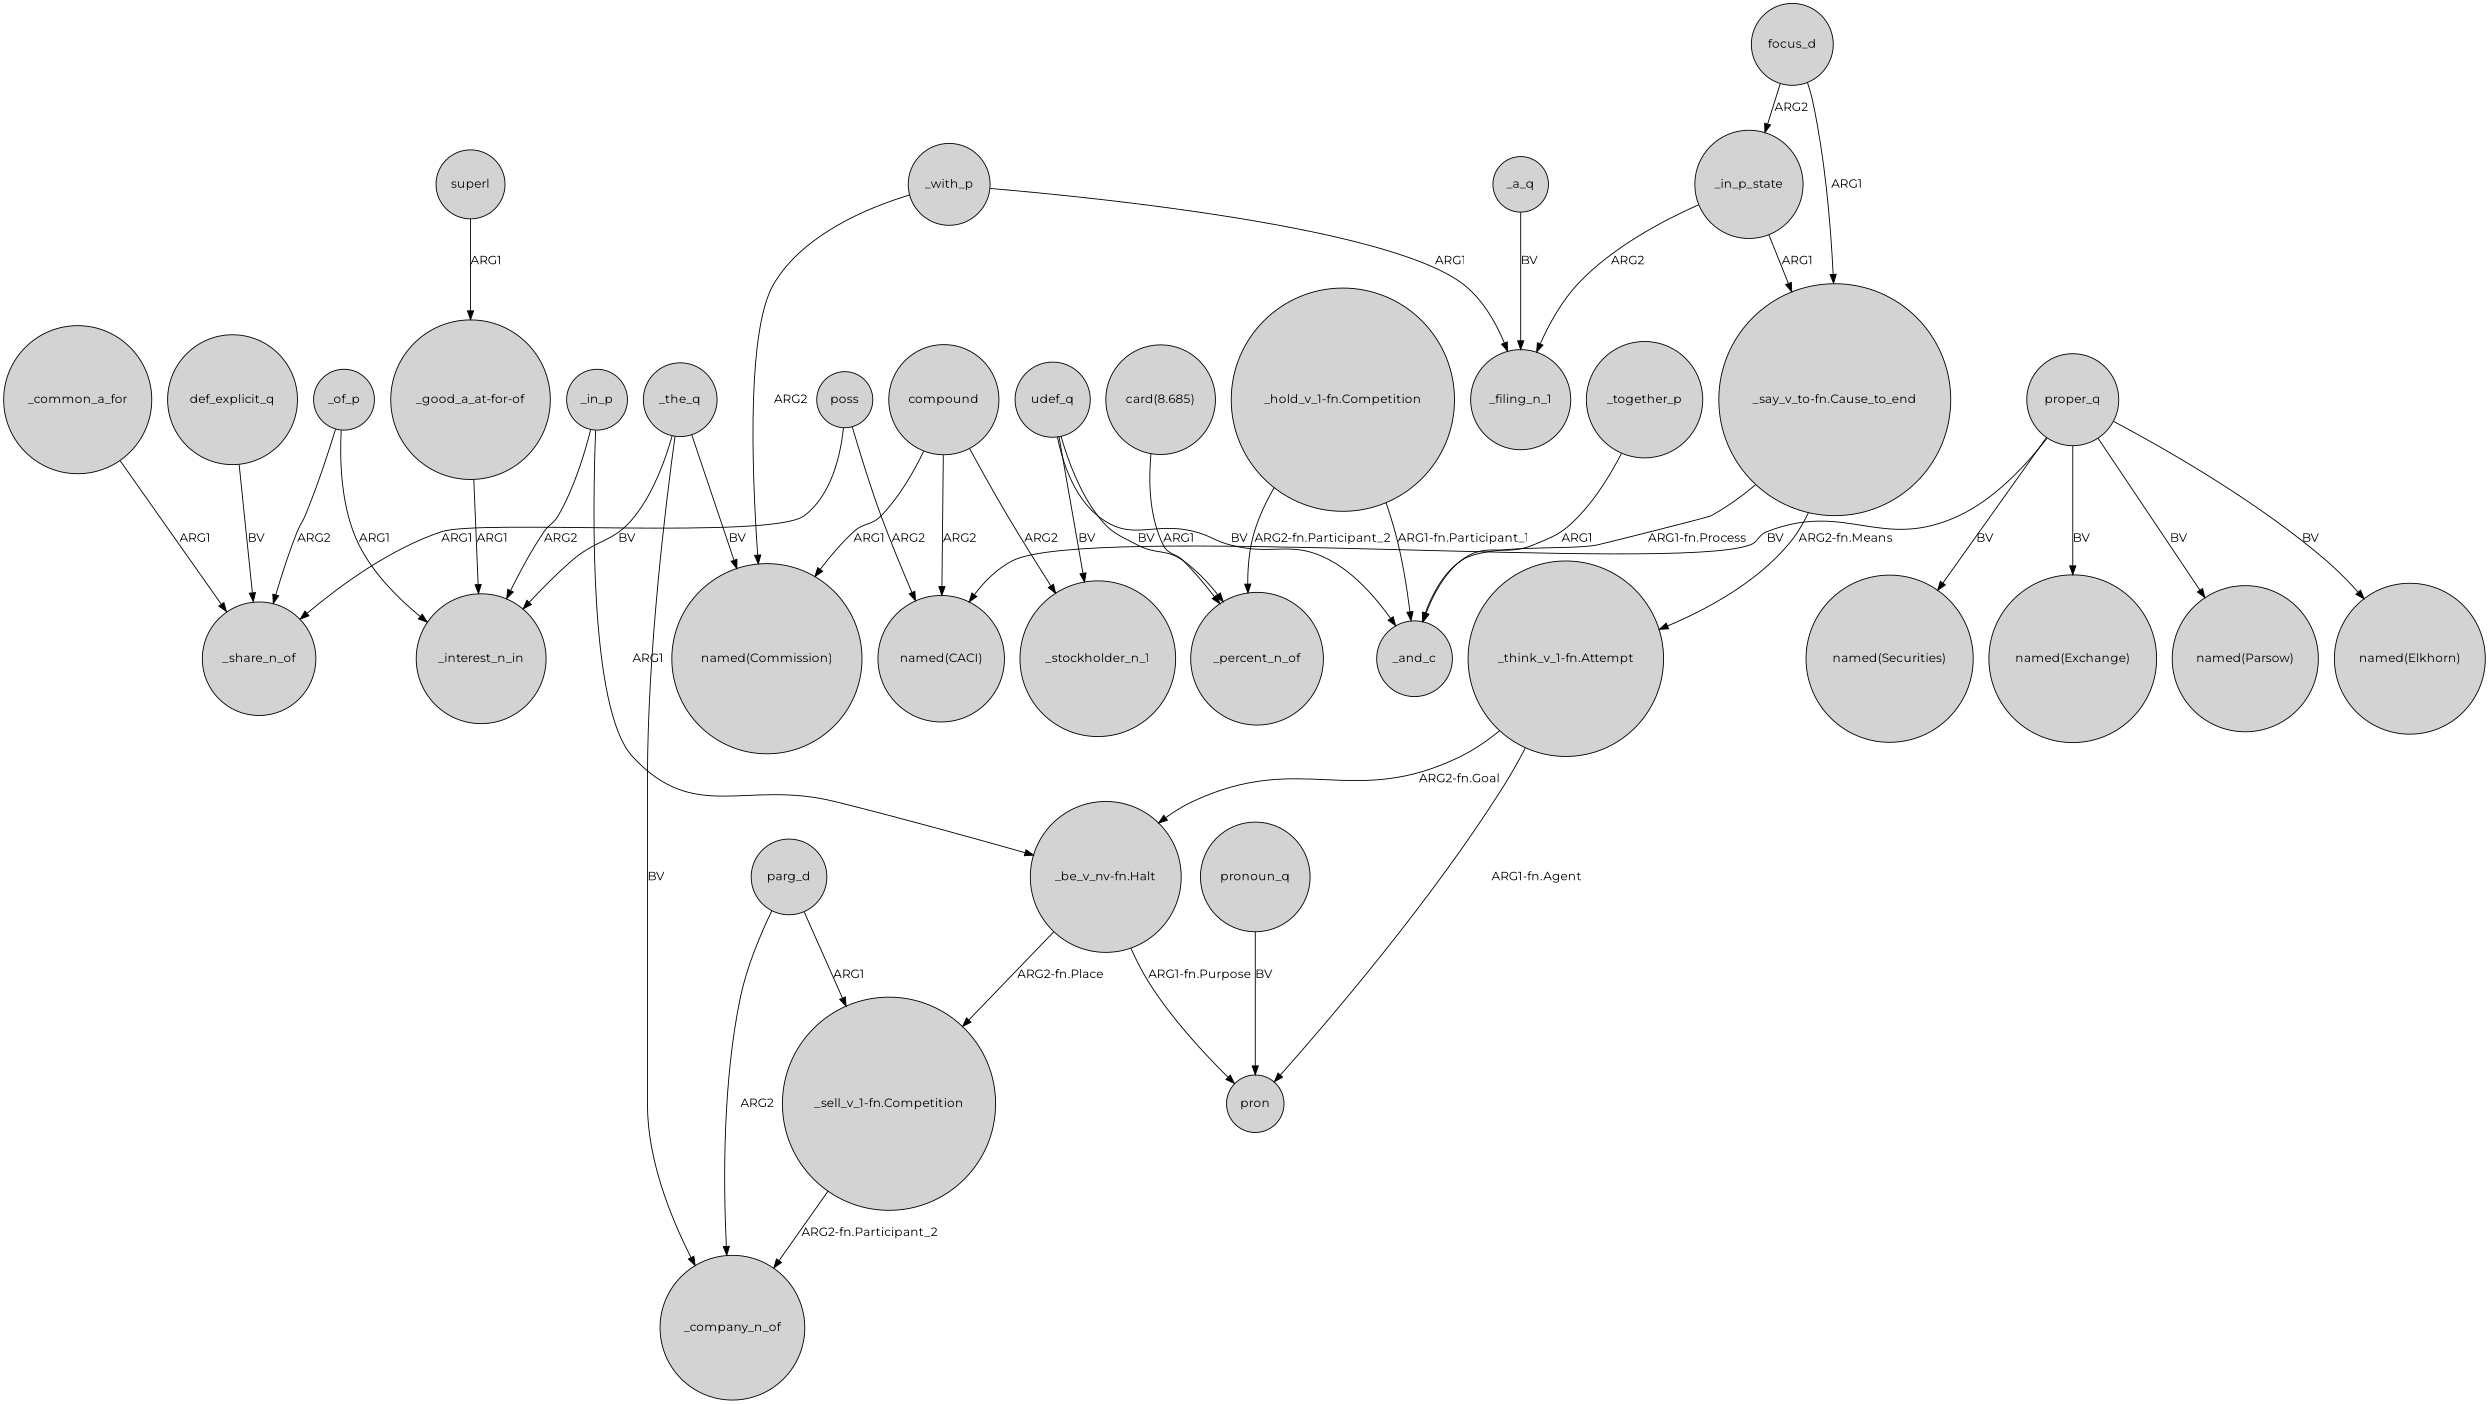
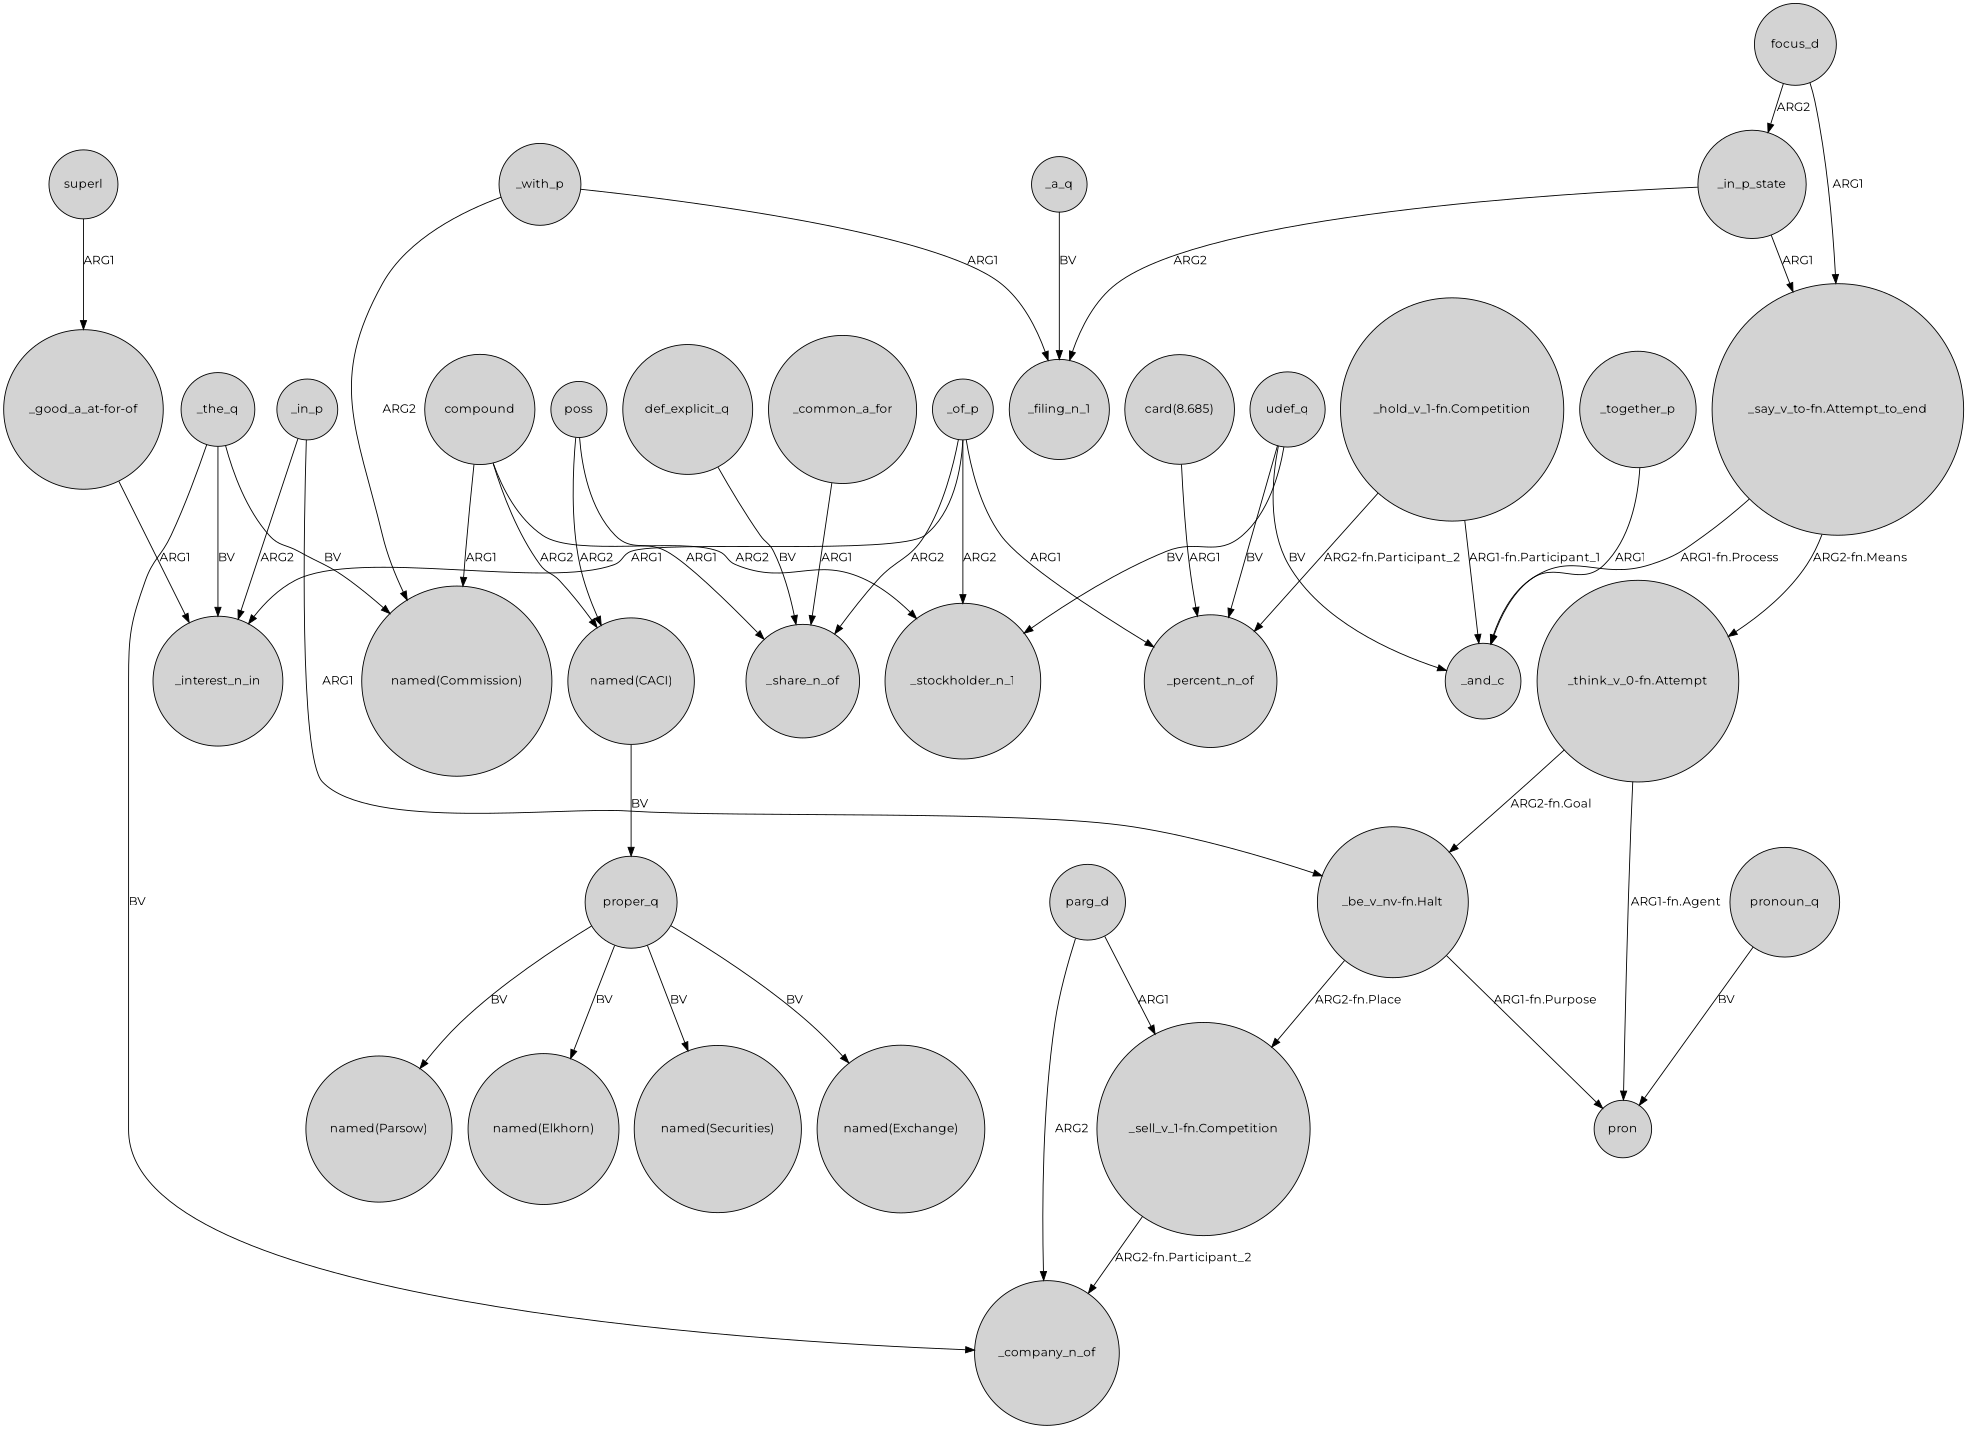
node "_say_v_to-fn.Cause_to_end": label "_say_v_to-fn.Cause_to_end" -> "_say_v_to-fn.Attempt_to_end"
edge "_of_p" -> "_stockholder_n_1": added, label "ARG2"
edge "proper_q" -> "named(CACI)": reversed
edge "_of_p" -> "_percent_n_of": added, label "ARG1"
node "_think_v_1-fn.Attempt": label "_think_v_1-fn.Attempt" -> "_think_v_0-fn.Attempt"
